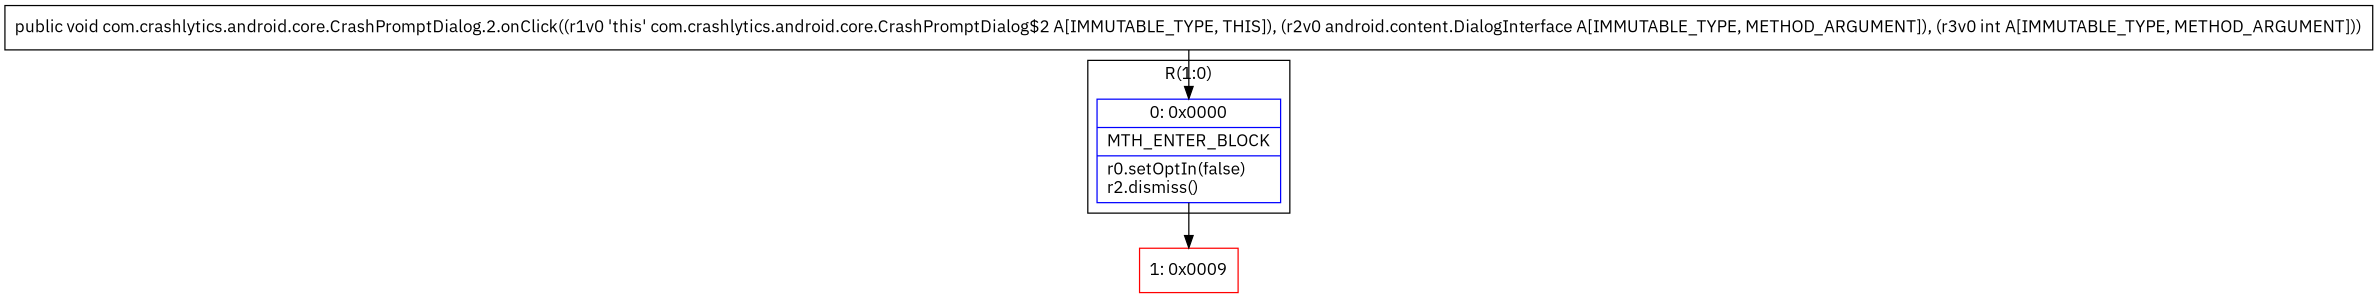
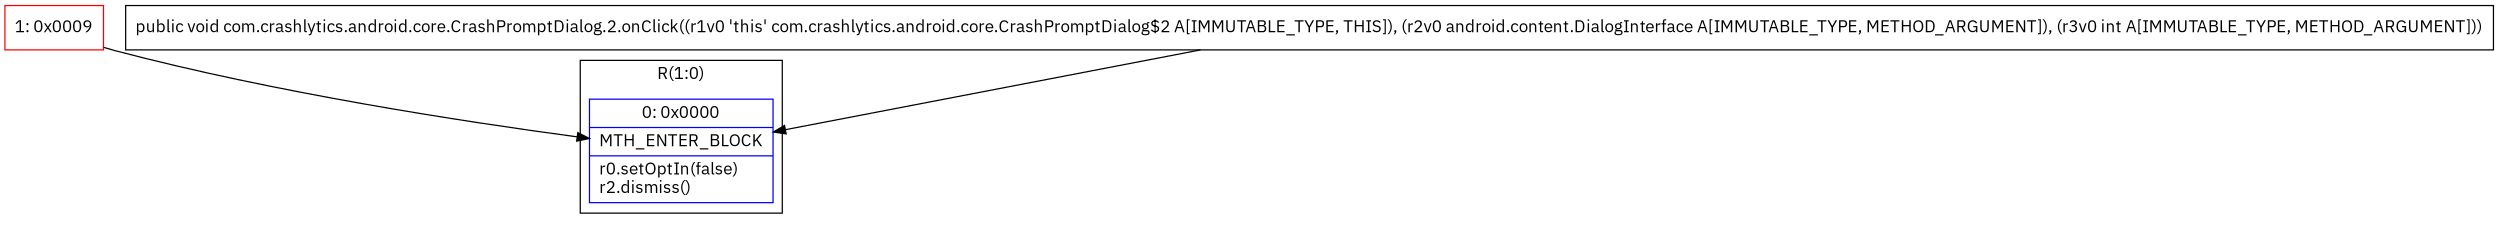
edge "0: 0x0000" -> "1: 0x0009": reversed
